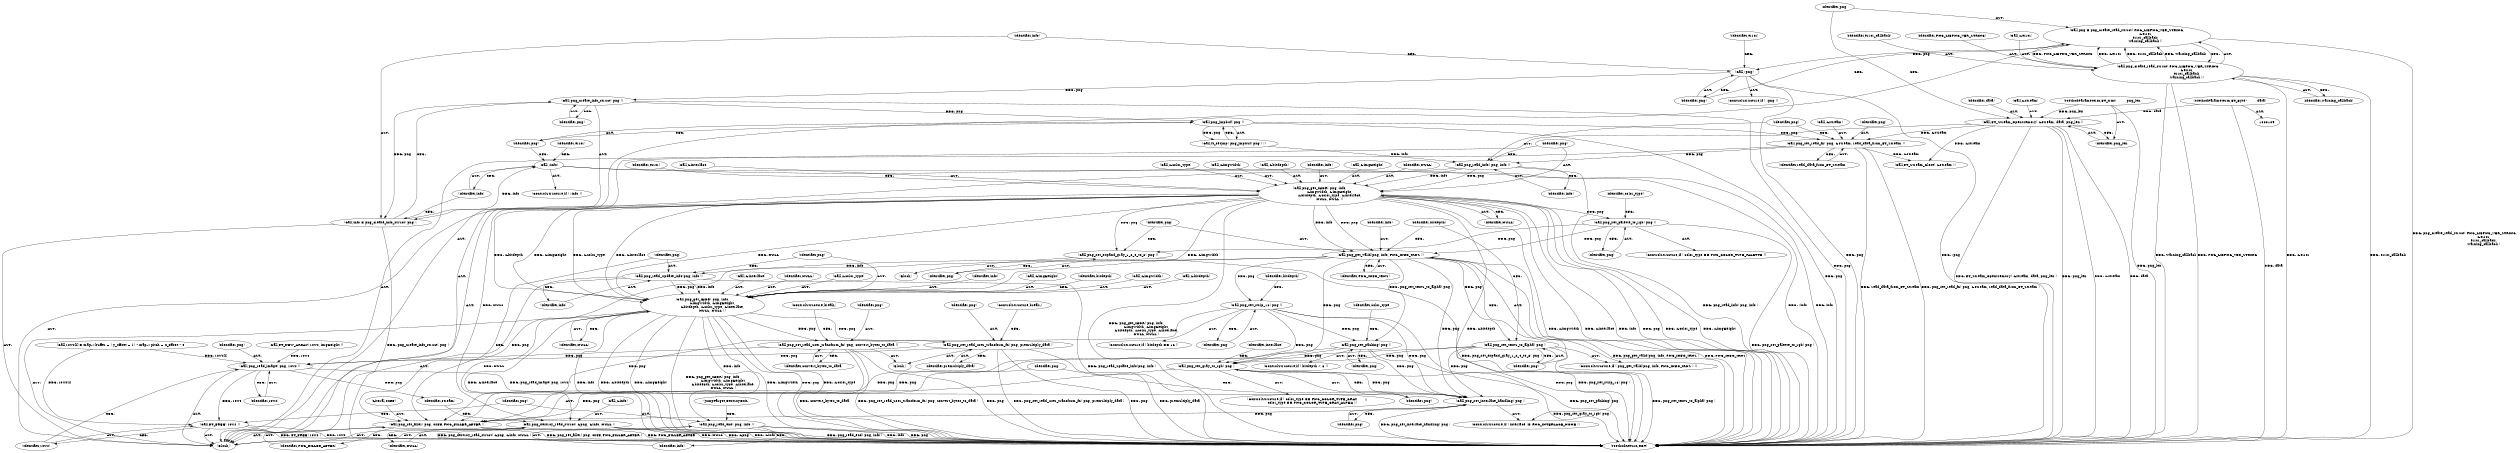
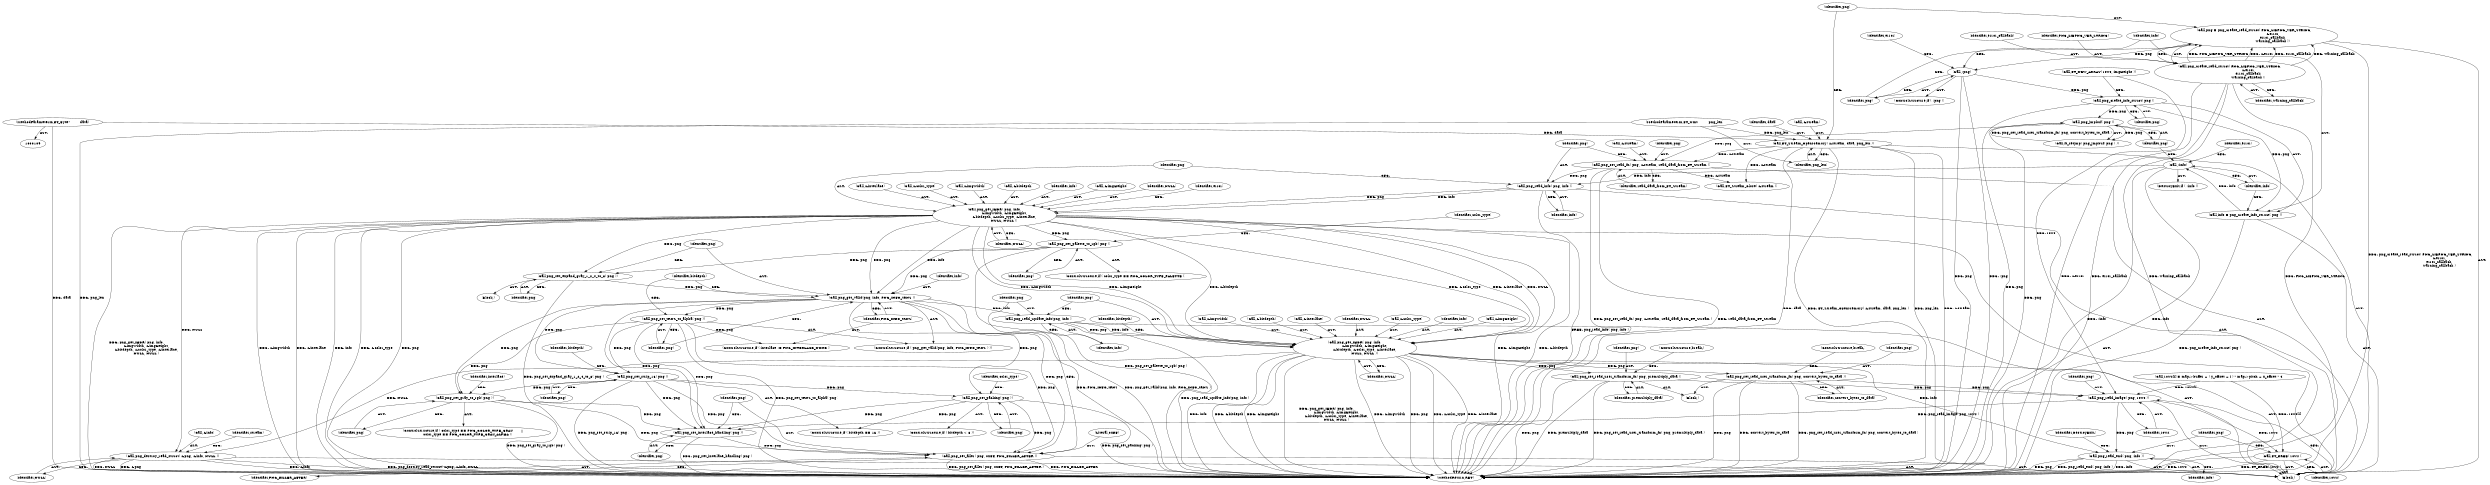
node "(Call,&error)": removed
edge "(Call,info = png_create_info_struct( png ))" -> "(Call,png_create_info_struct( png ))": now "(Call,FT_NEW_ARRAY( rows, imgHeight ))" -> "(Call,png_create_info_struct( png ))"
edge "(Call,ft_setjmp( png_jmpbuf( png ) ))" -> "(Call,png_jmpbuf( png ))": label "CFG: " -> "DDG: png_set_read_user_transform_fn( png, convert_bytes_to_data )"
edge "(Call,ft_setjmp( png_jmpbuf( png ) ))" -> "(Call,png_read_info( png, info ))": now "(Call,!info)" -> "(Call,png_read_info( png, info ))"
node "(ControlStructure,if ( !info ))": label "(ControlStructure,if ( !info ))" -> "(DestroyExit,if ( !info ))"
edge "(Call,png_get_valid(png, info, PNG_INFO_tRNS ))" -> "(Call,png_set_packing( png ))": label "DDG: png_set_tRNS_to_alpha( png )" -> "DDG: png"
edge "(Call,png_set_expand_gray_1_2_4_to_8( png ))" -> "(Call,png_get_valid(png, info, PNG_INFO_tRNS ))": added, label "DDG: png"
edge "(Call,png_read_info( png, info ))" -> "(MethodReturn,RET)": label "DDG: png_read_info( png, info )" -> "FREE: png_read_info( png, info )"
edge "(Call,png_set_tRNS_to_alpha( png ))" -> "(Call,png_set_strip_16( png ))": added, label "DDG: png"
edge "(Call,png_set_packing( png ))" -> "(Call,png_set_gray_to_rgb( png ))": now "(Call,png_set_packing( png ))" -> "(ControlStructure,if ( bitdepth == 16 ))"
edge "(Call,png_read_image( png, rows ))" -> "(Identifier,stream)": now "(Call,png_read_image( png, rows ))" -> "(Call,png_read_end( png, info ))"
node "(JumpTarget,DestroyExit:)": label "(JumpTarget,DestroyExit:)" -> "(Identifier,DestroyExit:)"
edge "(Call,png_set_interlace_handling( png ))" -> "(ControlStructure,if ( interlace != PNG_INTERLACE_NONE ))": now "(Identifier,PNG_INFO_tRNS)" -> "(ControlStructure,if ( interlace != PNG_INTERLACE_NONE ))"
